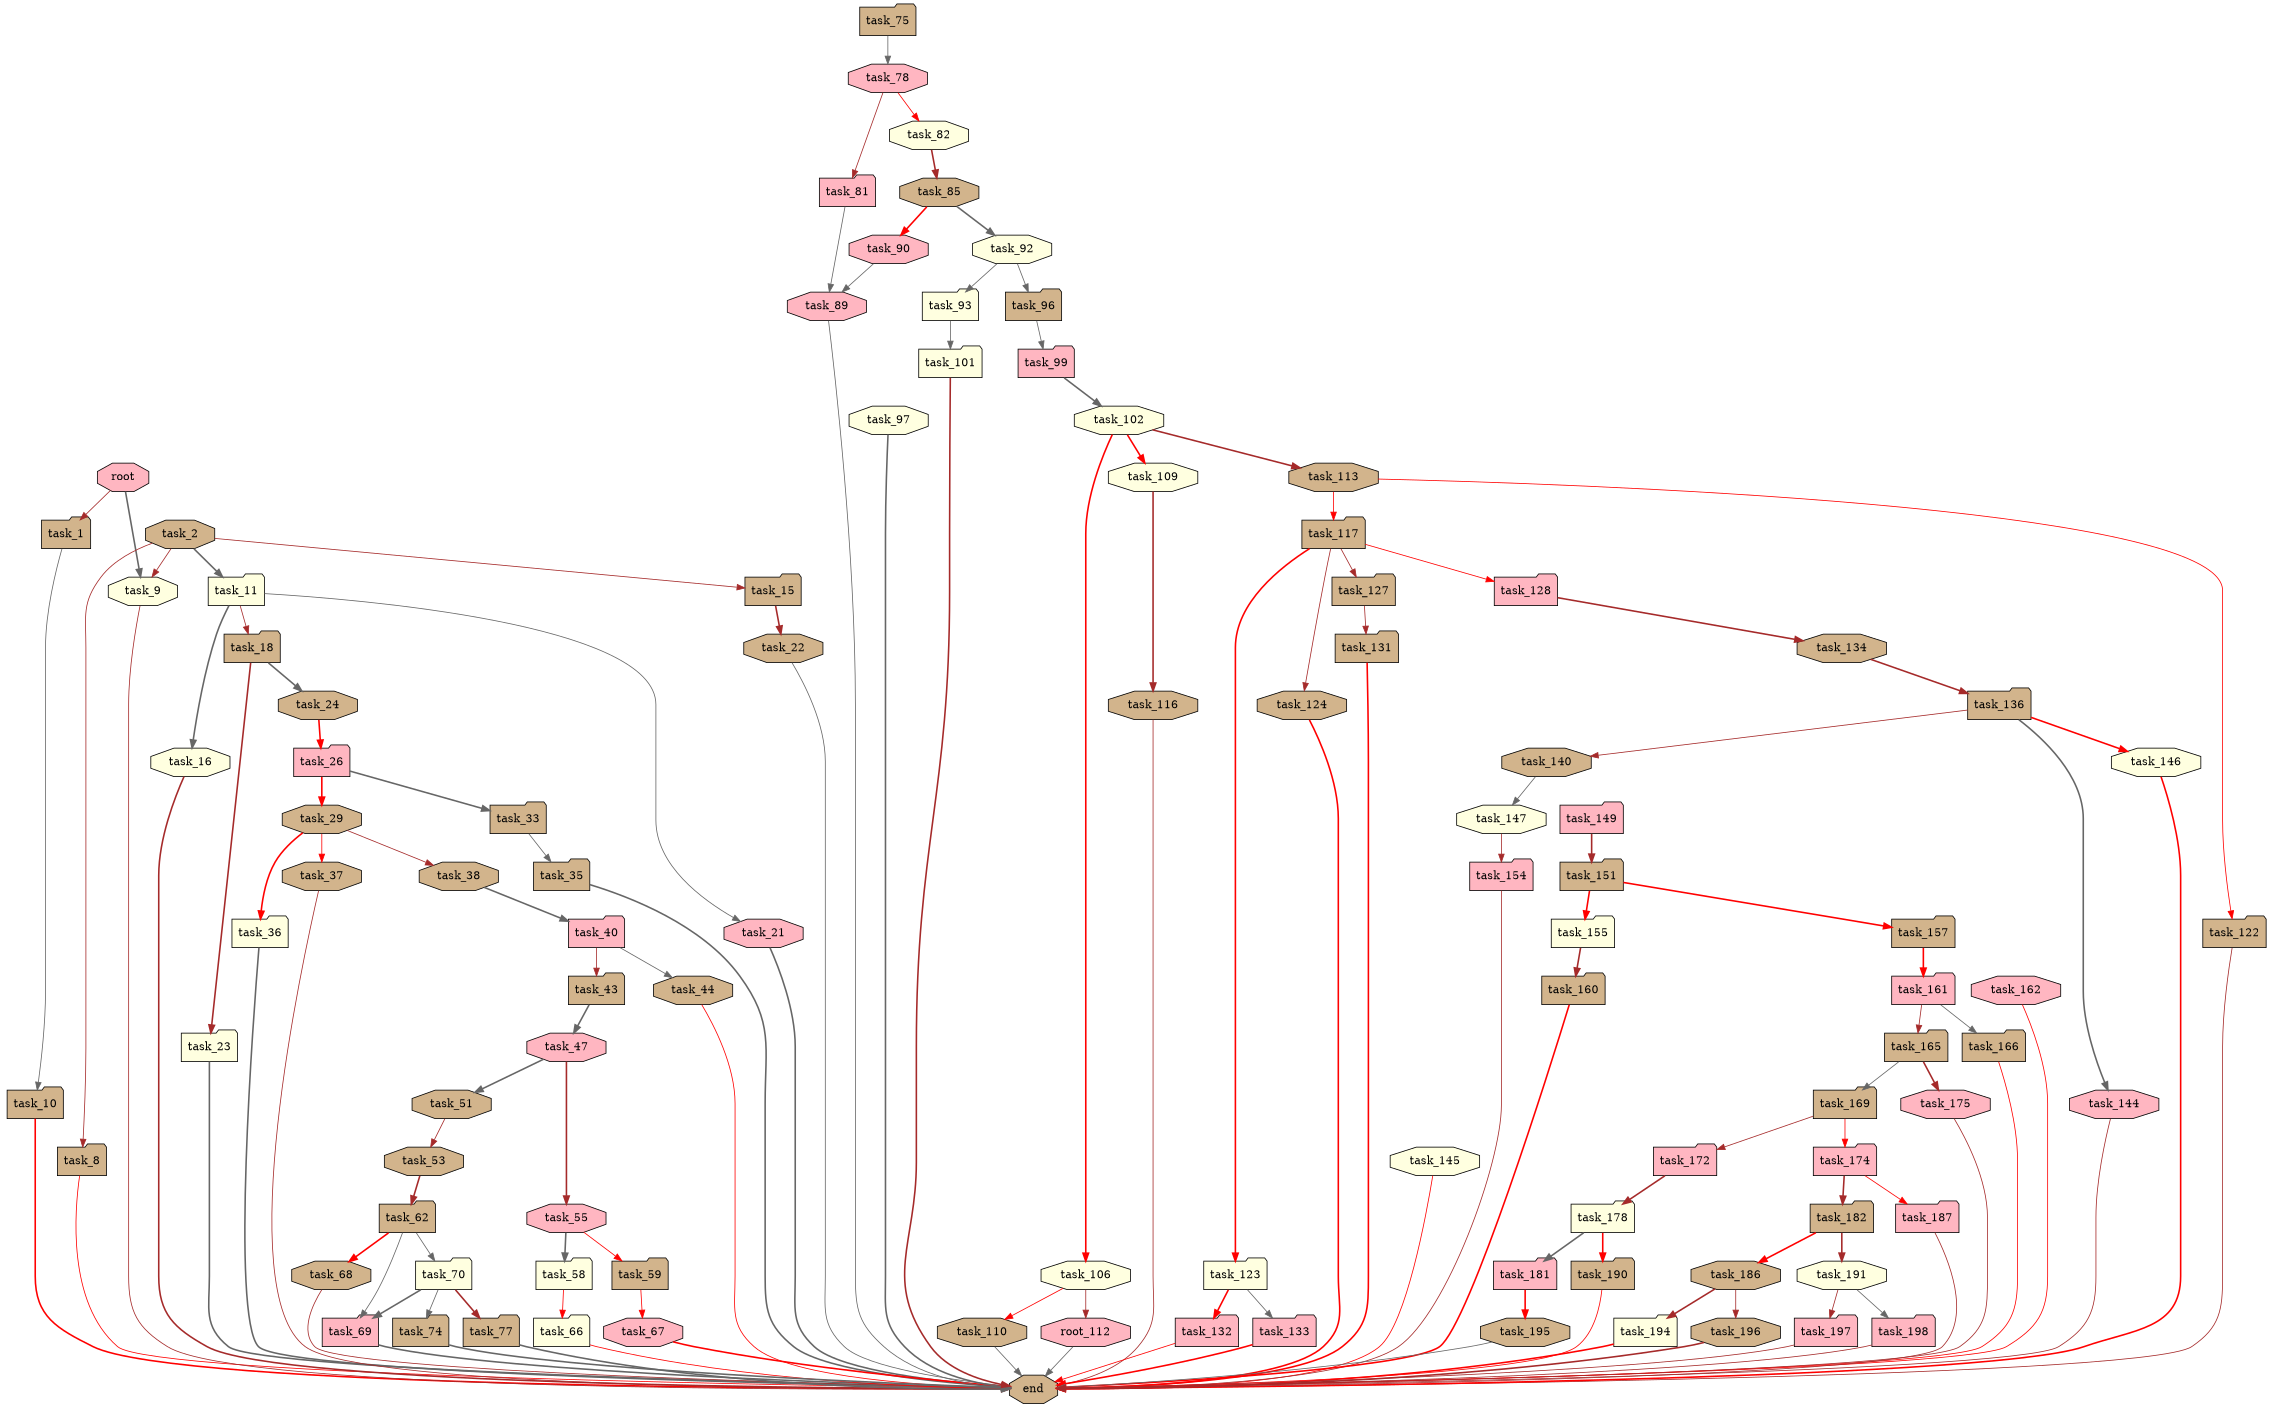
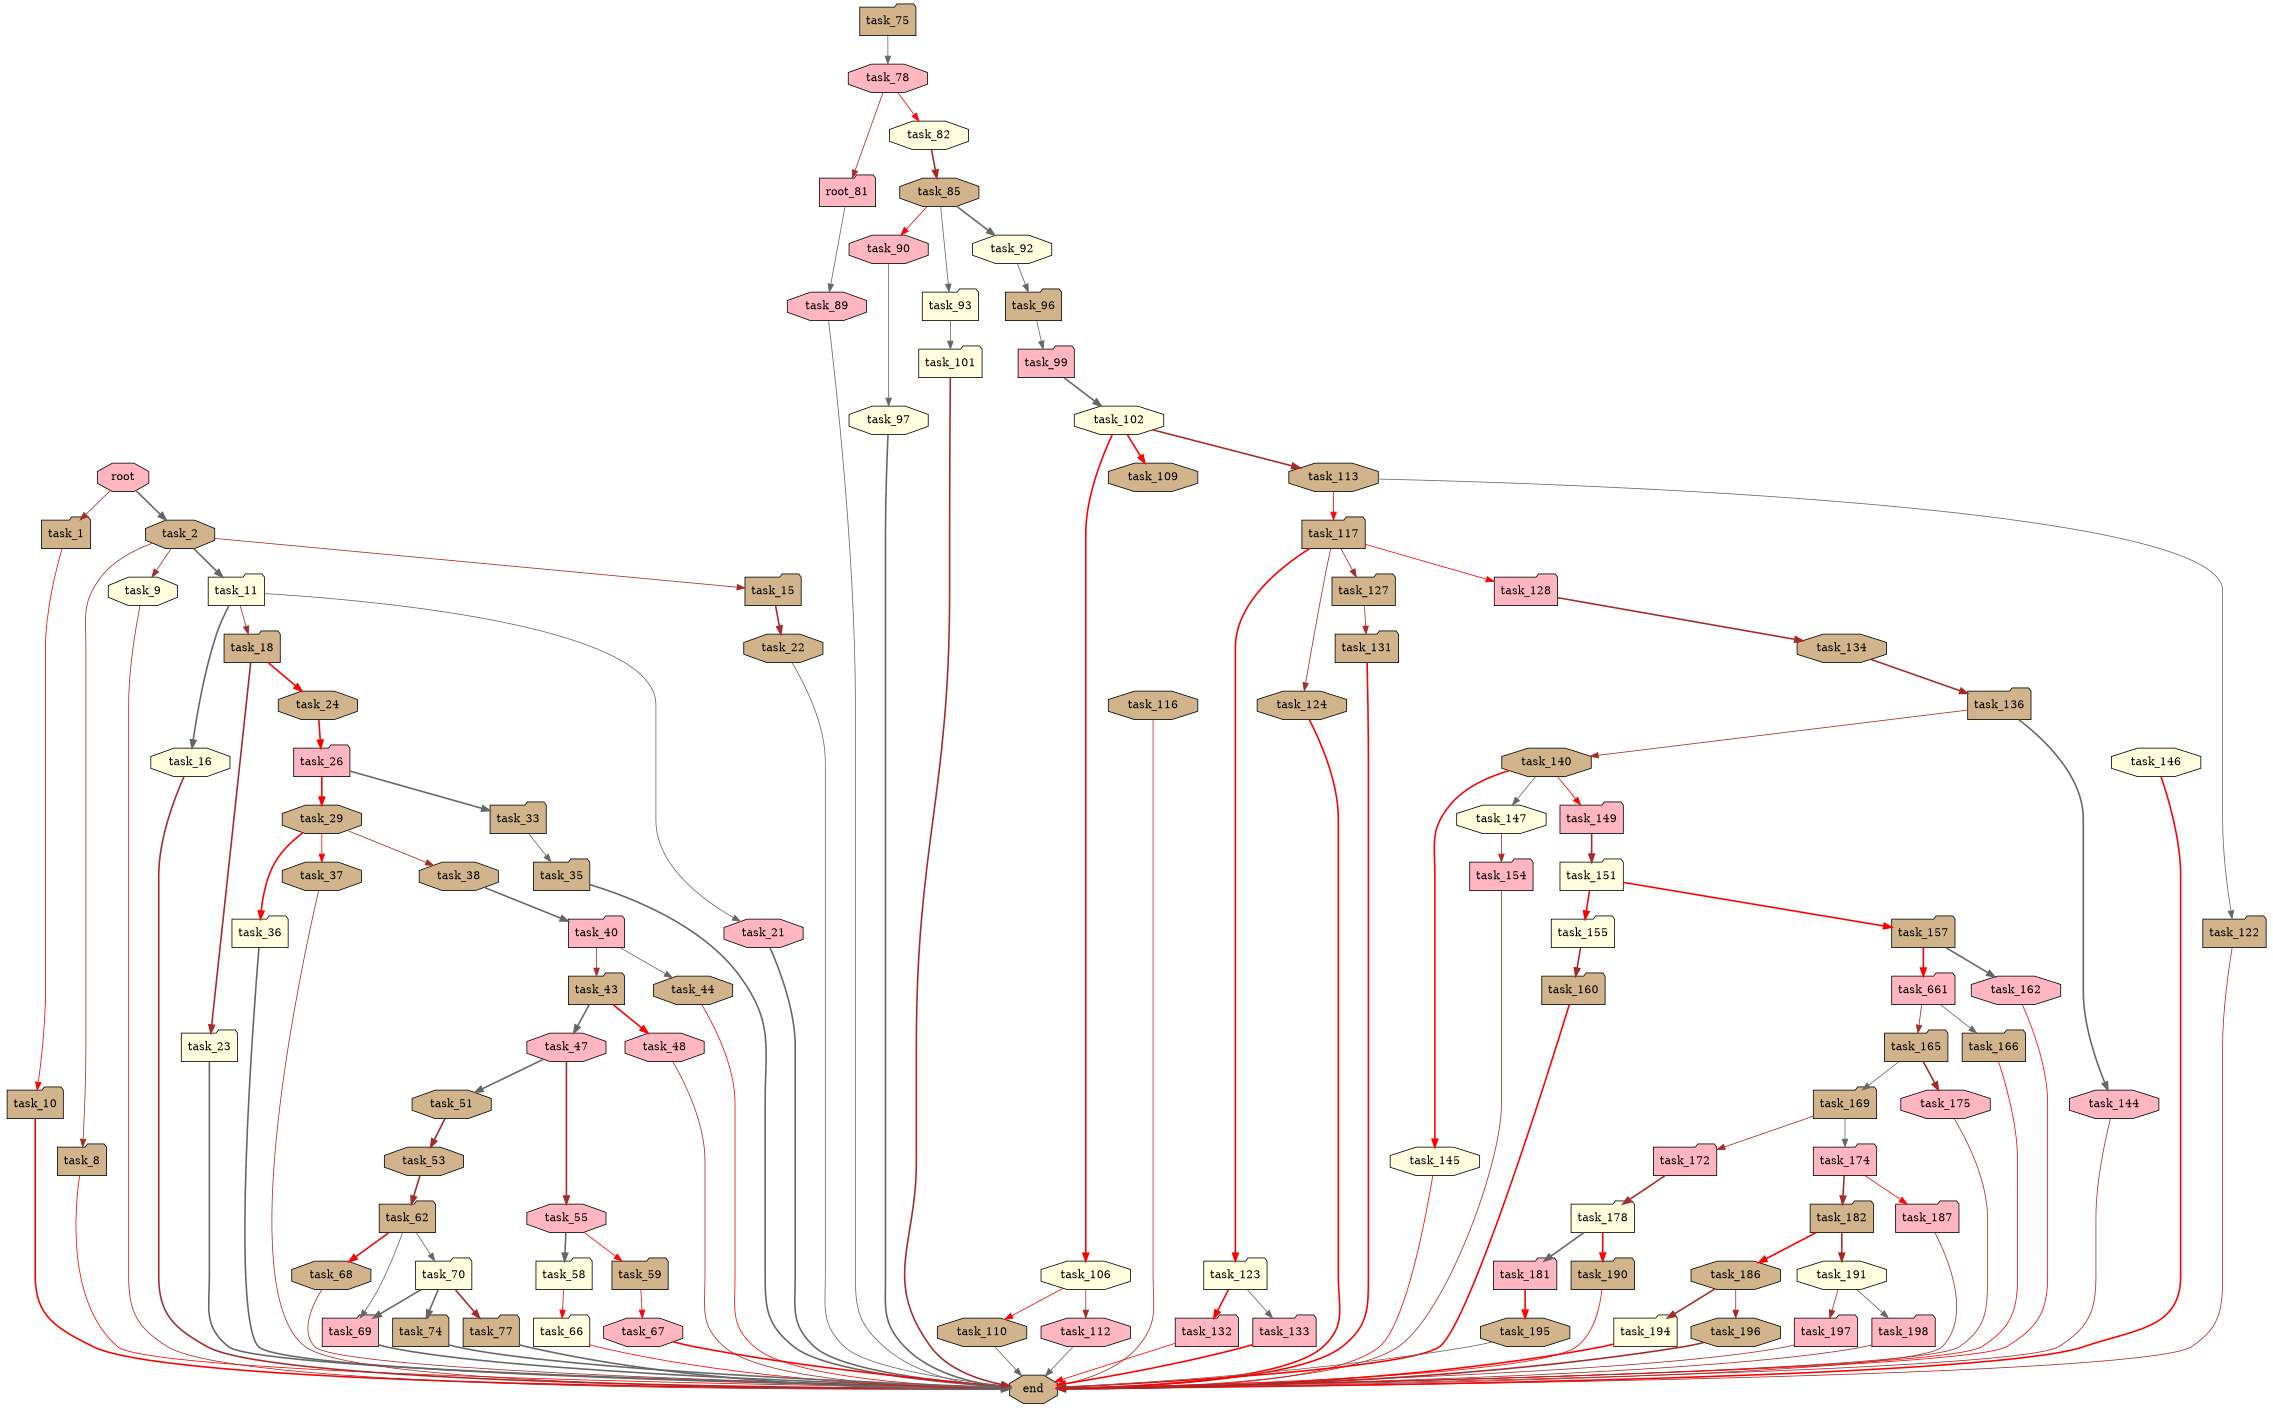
node "task_81": label "task_81" -> "root_81"
edge "task_85" -> "task_90": style bold -> solid
edge "task_90" -> "task_89": now "task_90" -> "task_97"
edge "task_92" -> "task_93": now "task_85" -> "task_93"
node "task_109": fillcolor lightyellow -> tan
edge "task_113" -> "task_122": color red -> gray40
edge "root" -> "task_9": now "root" -> "task_2"
edge "task_109" -> "task_116": removed
edge "task_18" -> "task_24": color gray40 -> red
edge "task_136" -> "task_146": removed
edge "task_140" -> "task_149": added
edge "task_1" -> "task_10": color gray40 -> red
node "task_151": fillcolor tan -> lightyellow
edge "task_140" -> "task_145": added
edge "task_157" -> "task_162": added
node "task_161": label "task_161" -> "task_661"
node "task_48": added
edge "task_51" -> "task_53": style solid -> bold
edge "task_169" -> "task_174": color red -> gray40
edge "task_70" -> "task_74": style solid -> bold
node "root_112": label "root_112" -> "task_112"
